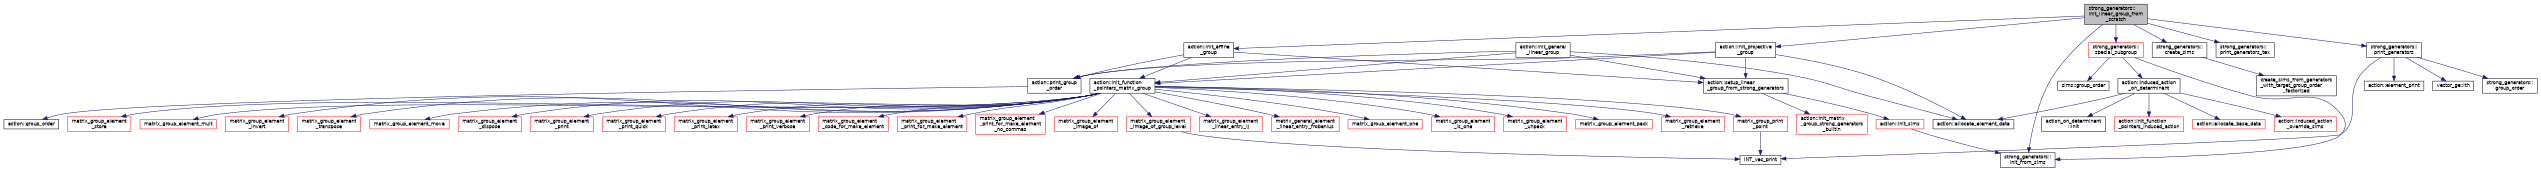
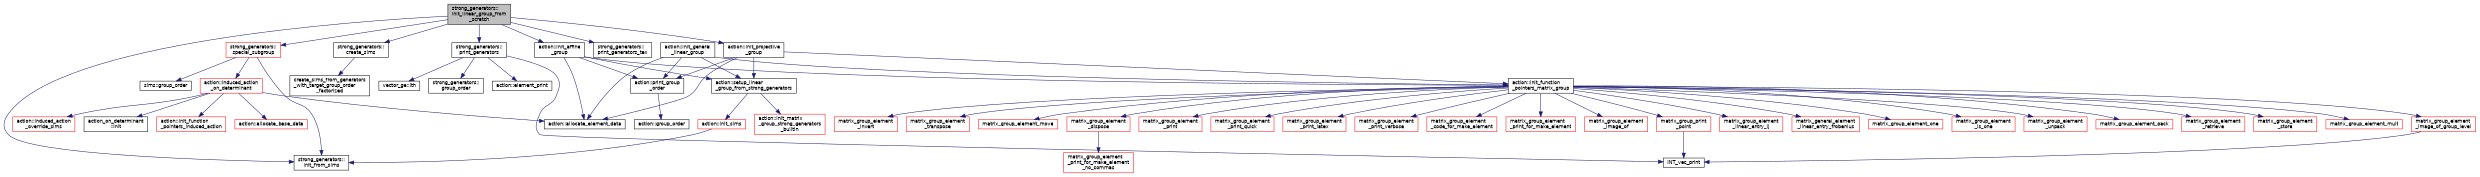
edge "action::init_affine _group" -> "action::allocate_element_data": added
node "action::induced_action _on_determinant": color black -> red
edge "action::init_function _pointers_matrix_group" -> "matrix_group_element _print_for_make_element _no_commas": now "matrix_group_element _dispose" -> "matrix_group_element _print_for_make_element _no_commas"
